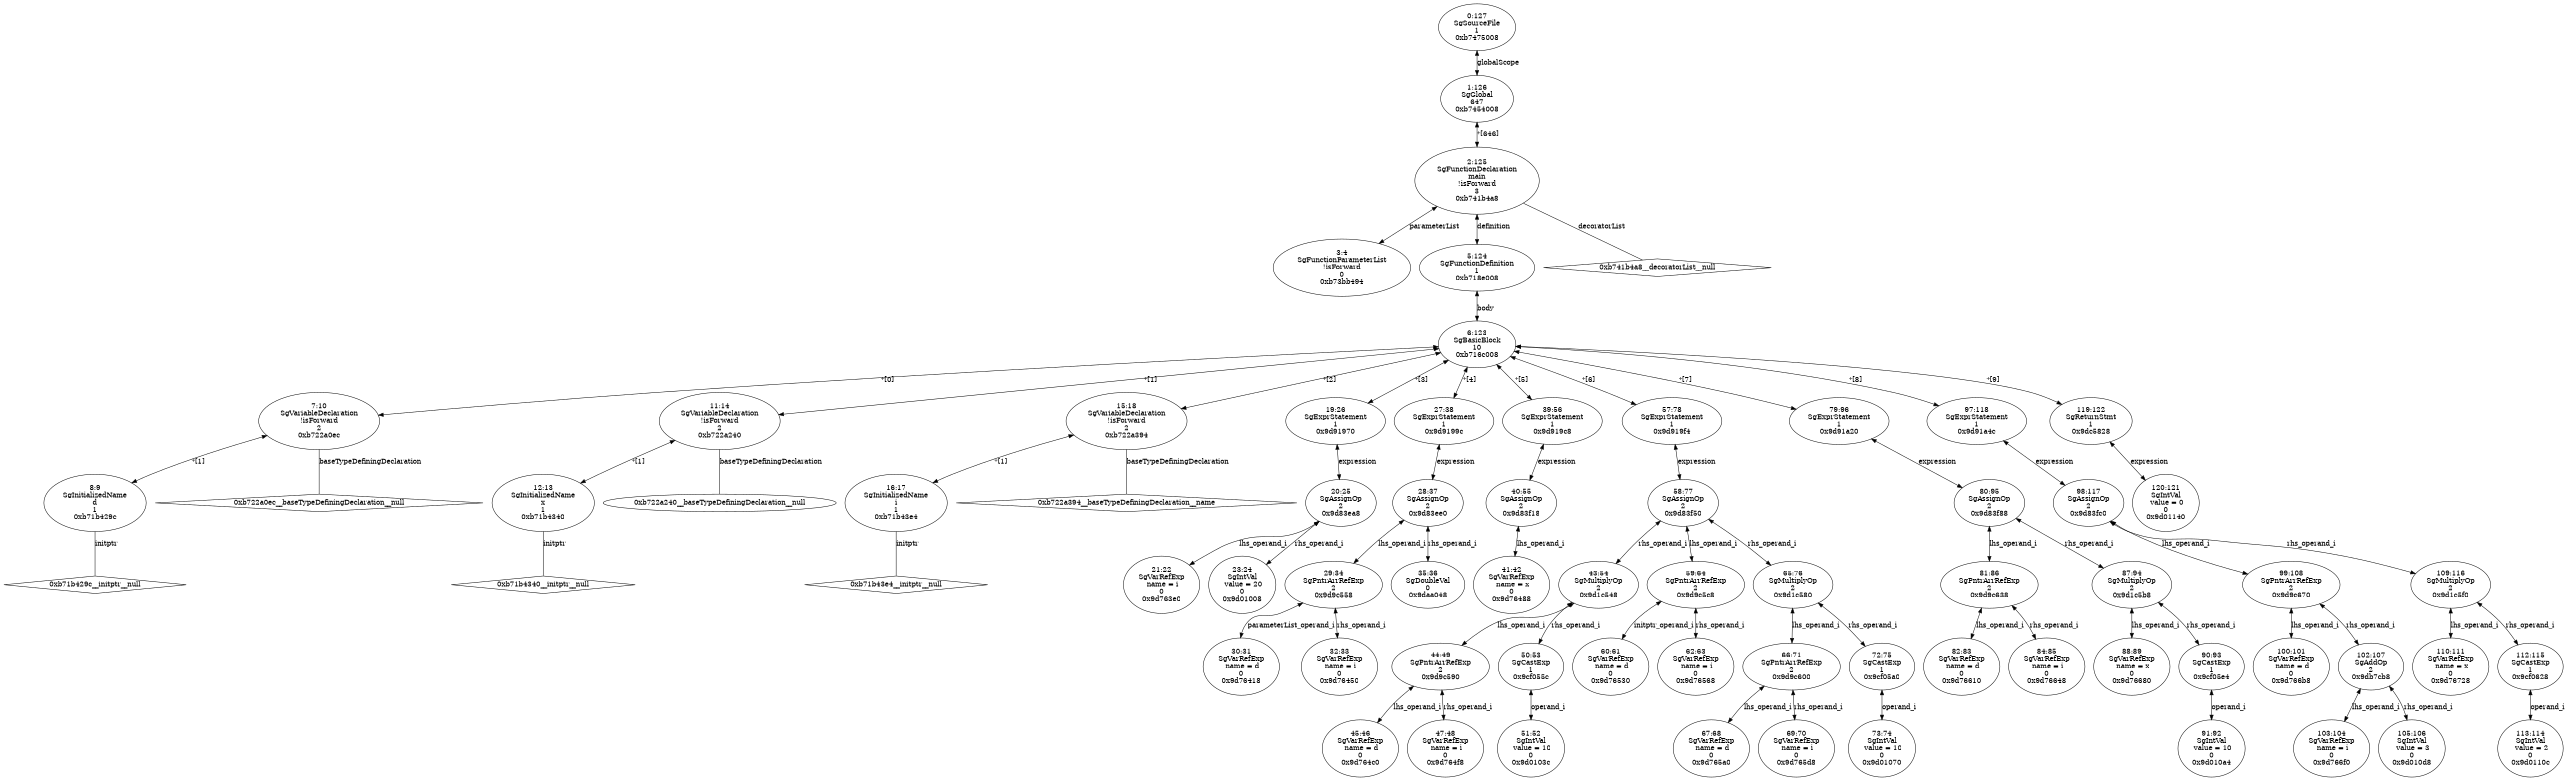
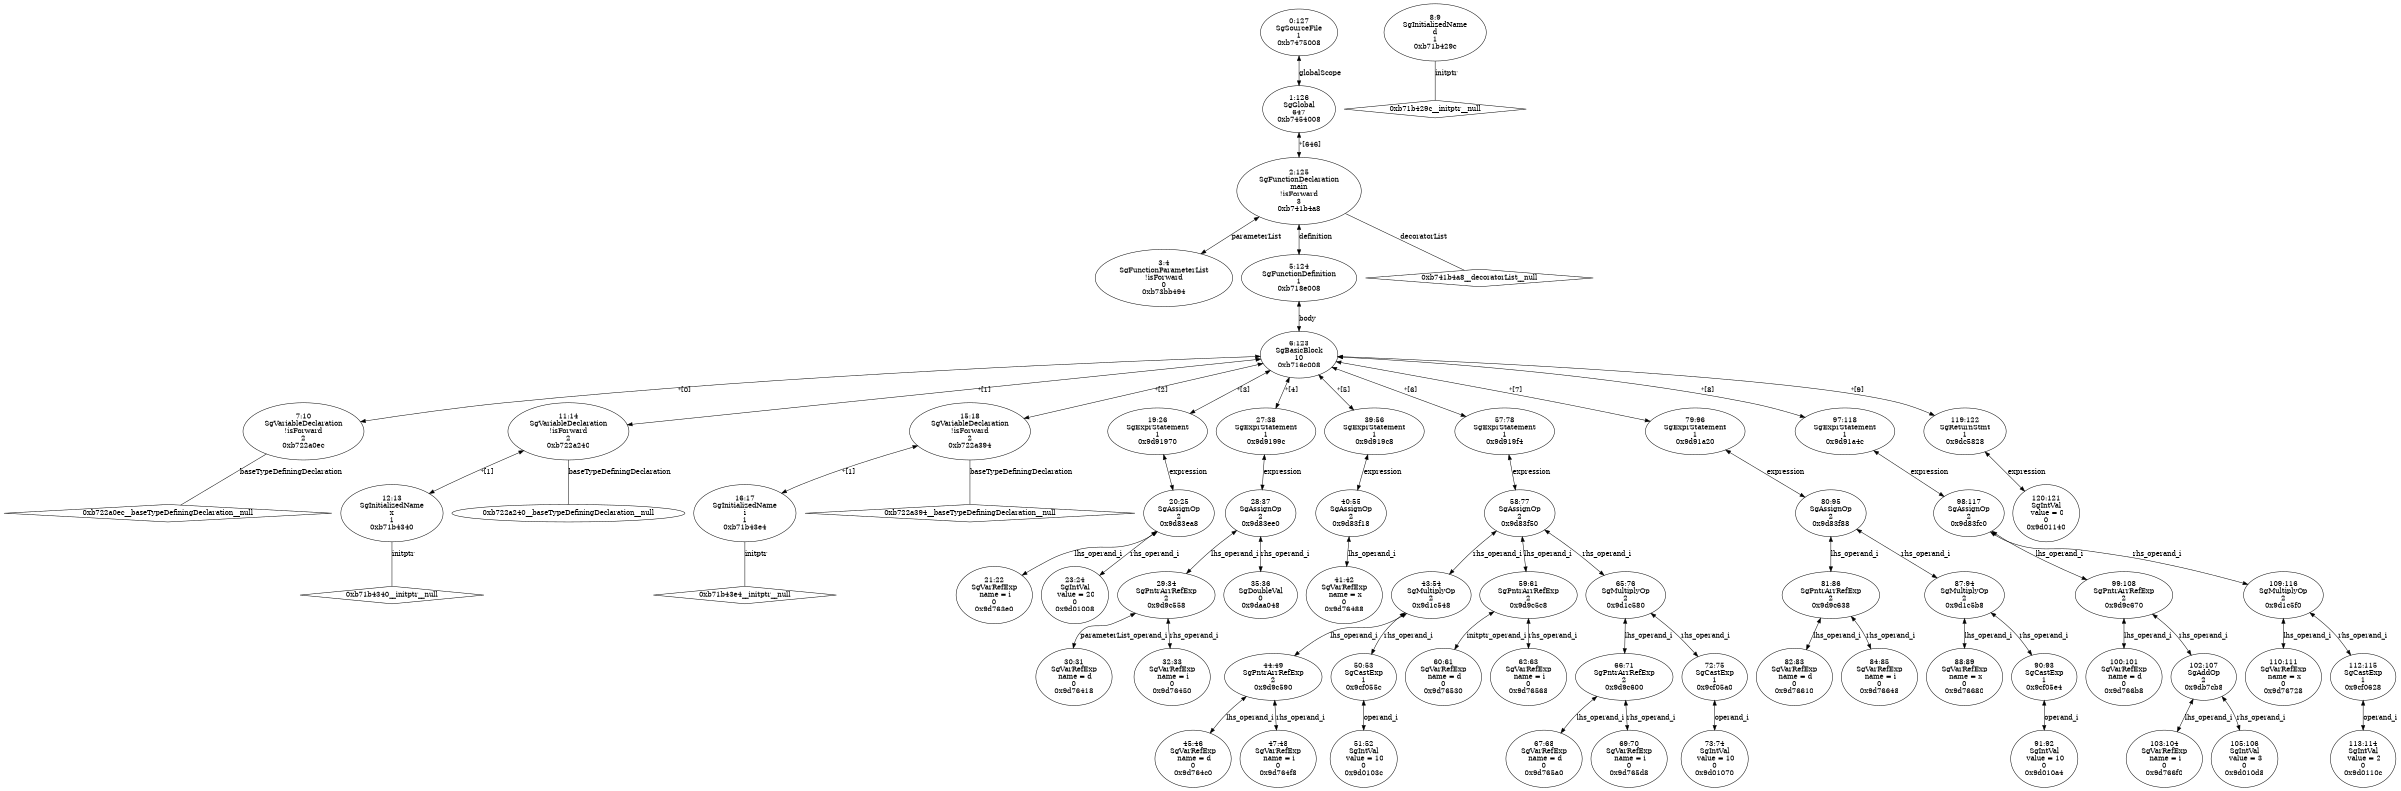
edge "7:10 SgVariableDeclaration !isForward 2 0xb722a0ec" -- "8:9 SgInitializedName d 1 0xb71b429c": removed, label "*[1]"
node "0xb722a394__baseTypeDefiningDeclaration__name": label "0xb722a394__baseTypeDefiningDeclaration__name" -> "0xb722a394__baseTypeDefiningDeclaration__null"
node "59:64 SgPntrArrRefExp 2 0x9d9c5c8": label "59:64 SgPntrArrRefExp 2 0x9d9c5c8" -> "59:61 SgPntrArrRefExp 2 0x9d9c5c8"
